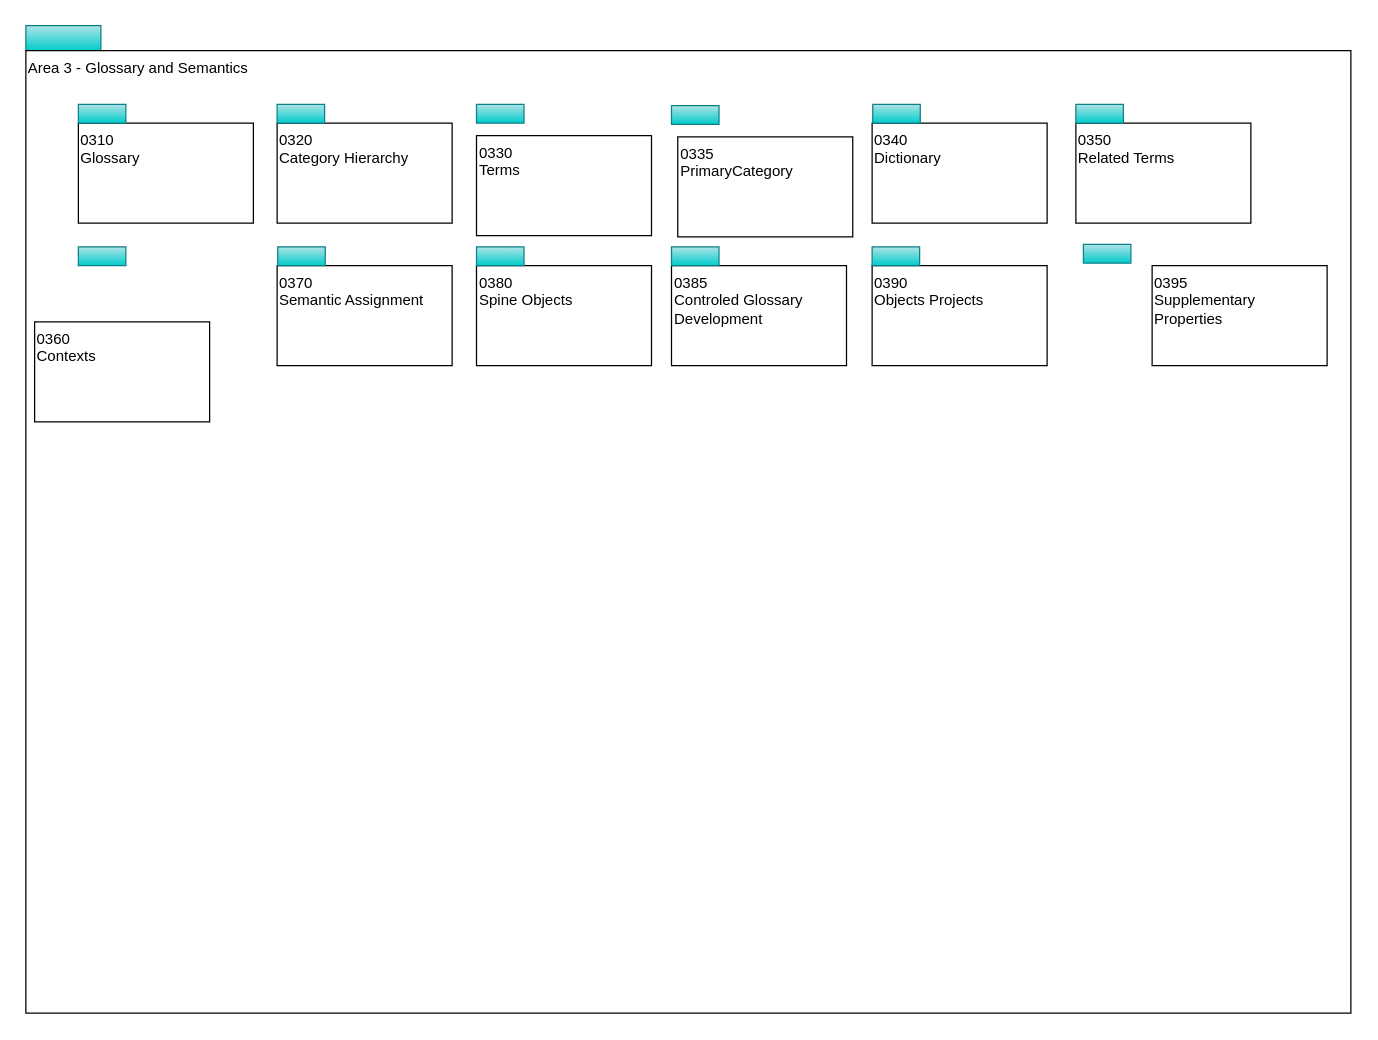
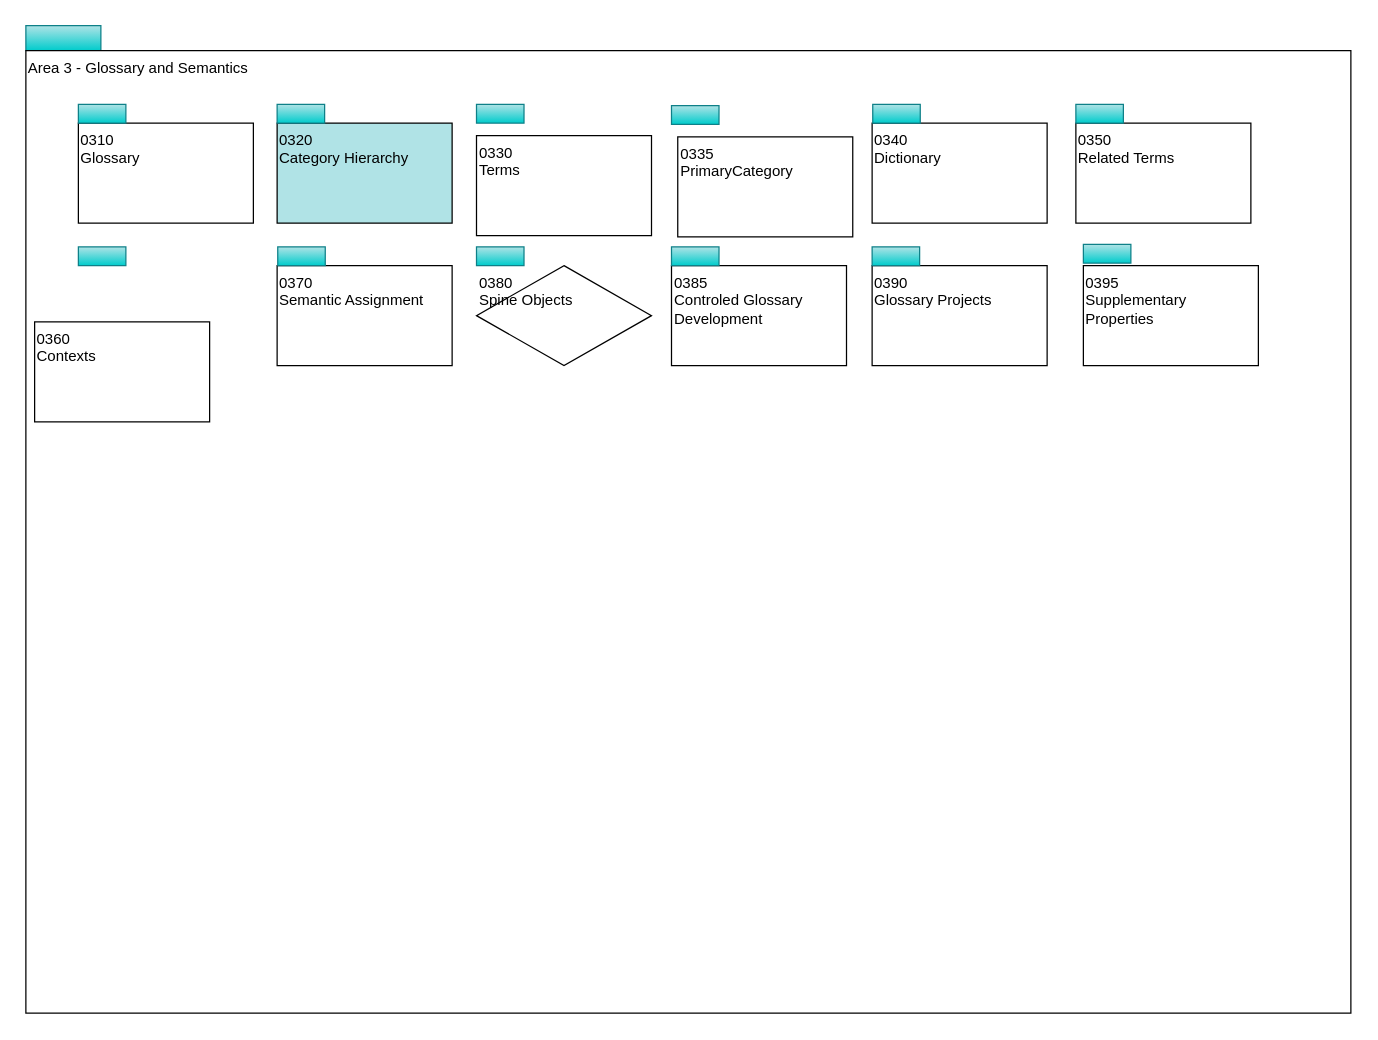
node "0320 Category Hierarchy": fillcolor #ffffff -> #b0e3e6
node "0390 Objects Projects": label "0390 Objects Projects" -> "0390 Glossary Projects"
node "0380 Spine Objects": shape rectangle -> diamond
node "0395 Supplementary Properties": moved (1239, 316) -> (1171, 316)
